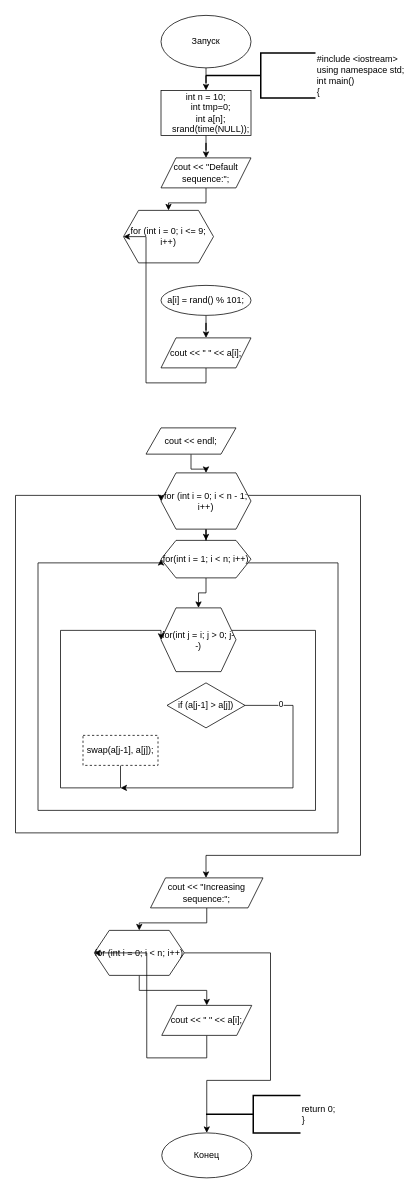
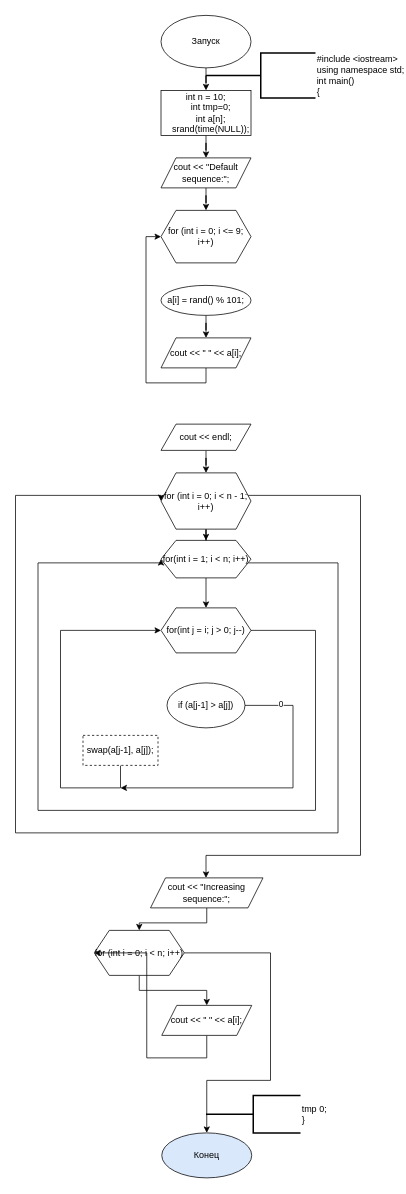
node "for (int i = 0; i <= 9; i++)": moved (168, 237) -> (206, 237)
node "cout << endl;": moved (191, 441) -> (206, 437)
node "for(int j = i; j > 0; j--)": size 75x64 -> 90x45
node "if (a[j-1] > a[j])": shape diamond -> ellipse
node "return 0; }": label "return 0; }" -> "tmp 0; }"
node "Конец": fillcolor #ffffff -> #dae8fc
